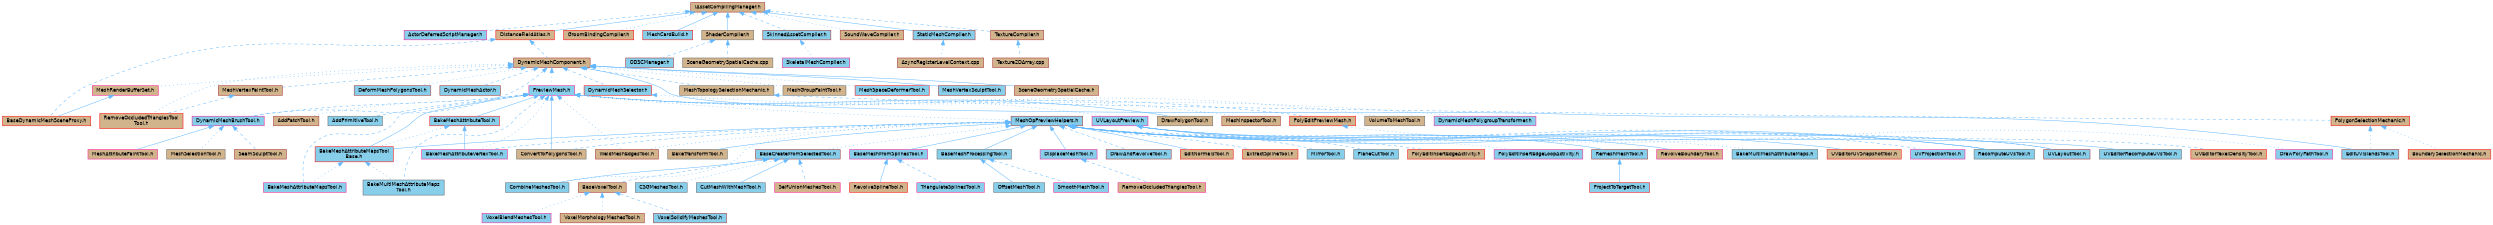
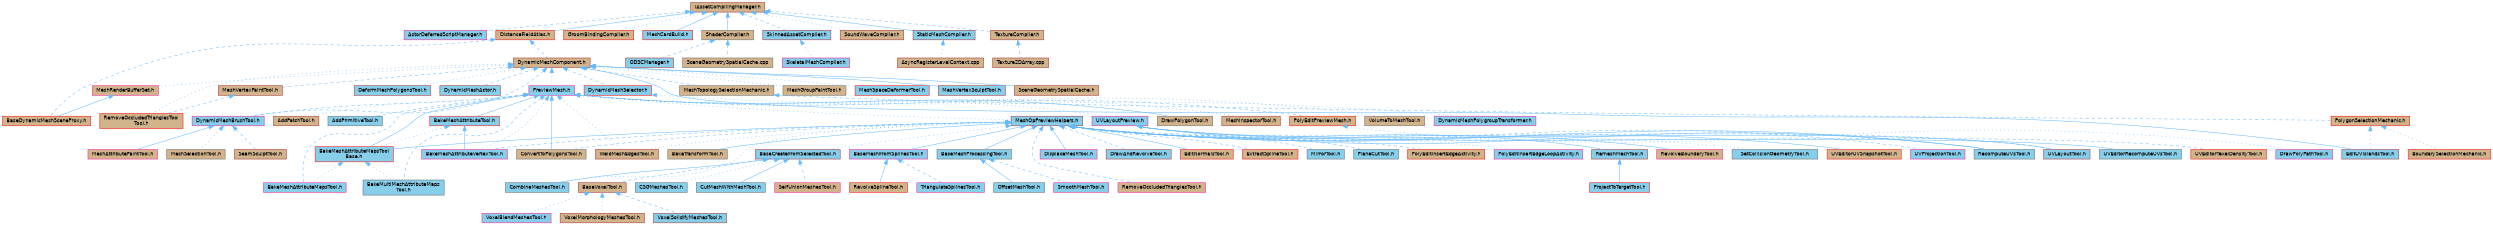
node "BakeMultiMeshAttributeMaps.h": label "BakeMultiMeshAttributeMaps.h" -> "SetCollisionGeometryTool.h"
edge "RemoveOccludedTrianglesTool.h" -> "DisplaceMeshTool.h": now "RemoveOccludedTrianglesTool.h" -> "MeshOpPreviewHelpers.h"
